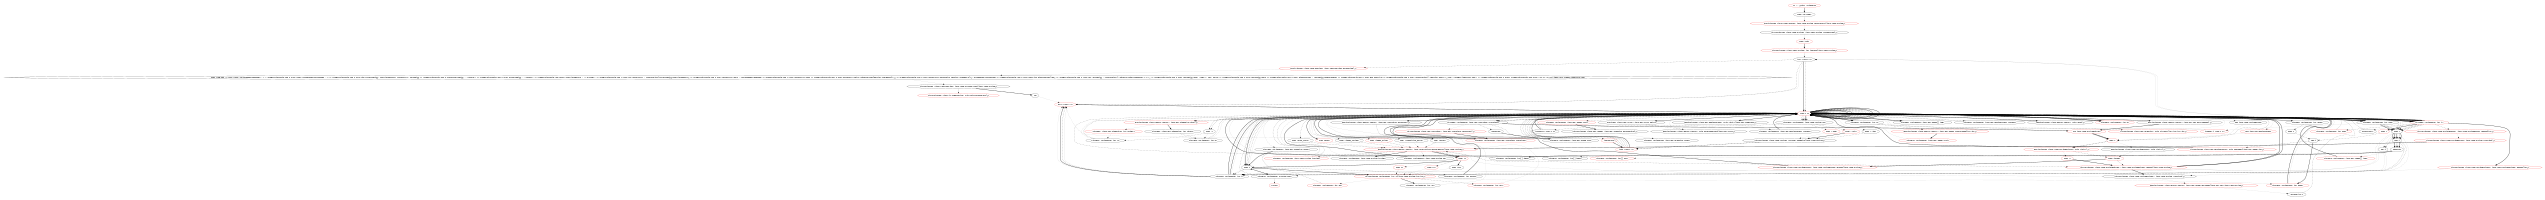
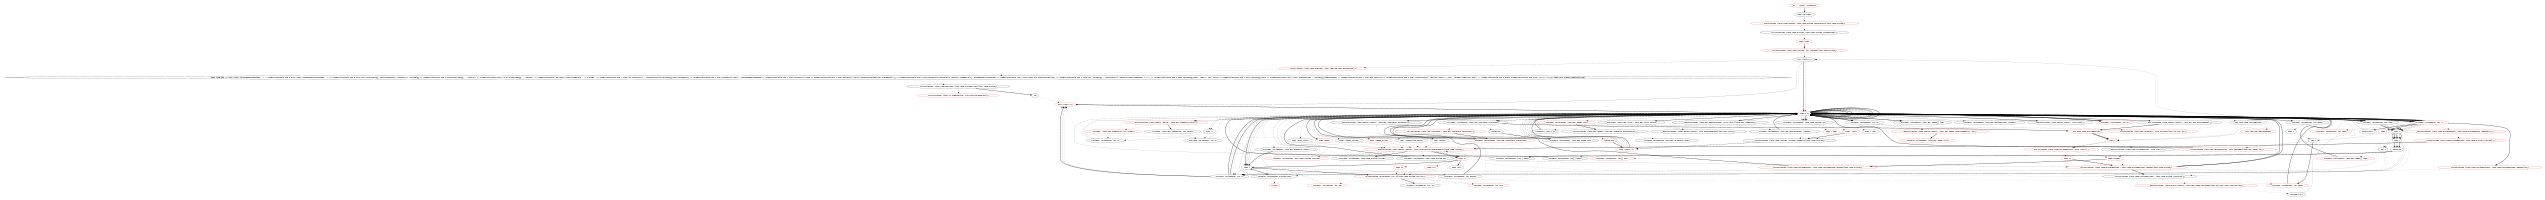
edge "fieldget <SlideShow: int i>" -> "arrayread.r": style dotted -> bold
node "ifcmpgt.i load.r r0": removed
